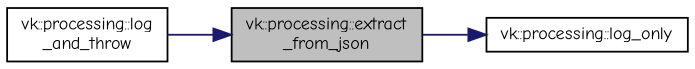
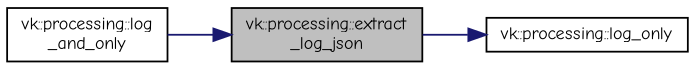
node "vk::processing::log _and_throw": label "vk::processing::log _and_throw" -> "vk::processing::log _and_only"
node "vk::processing::extract _from_json": label "vk::processing::extract _from_json" -> "vk::processing::extract _log_json"
